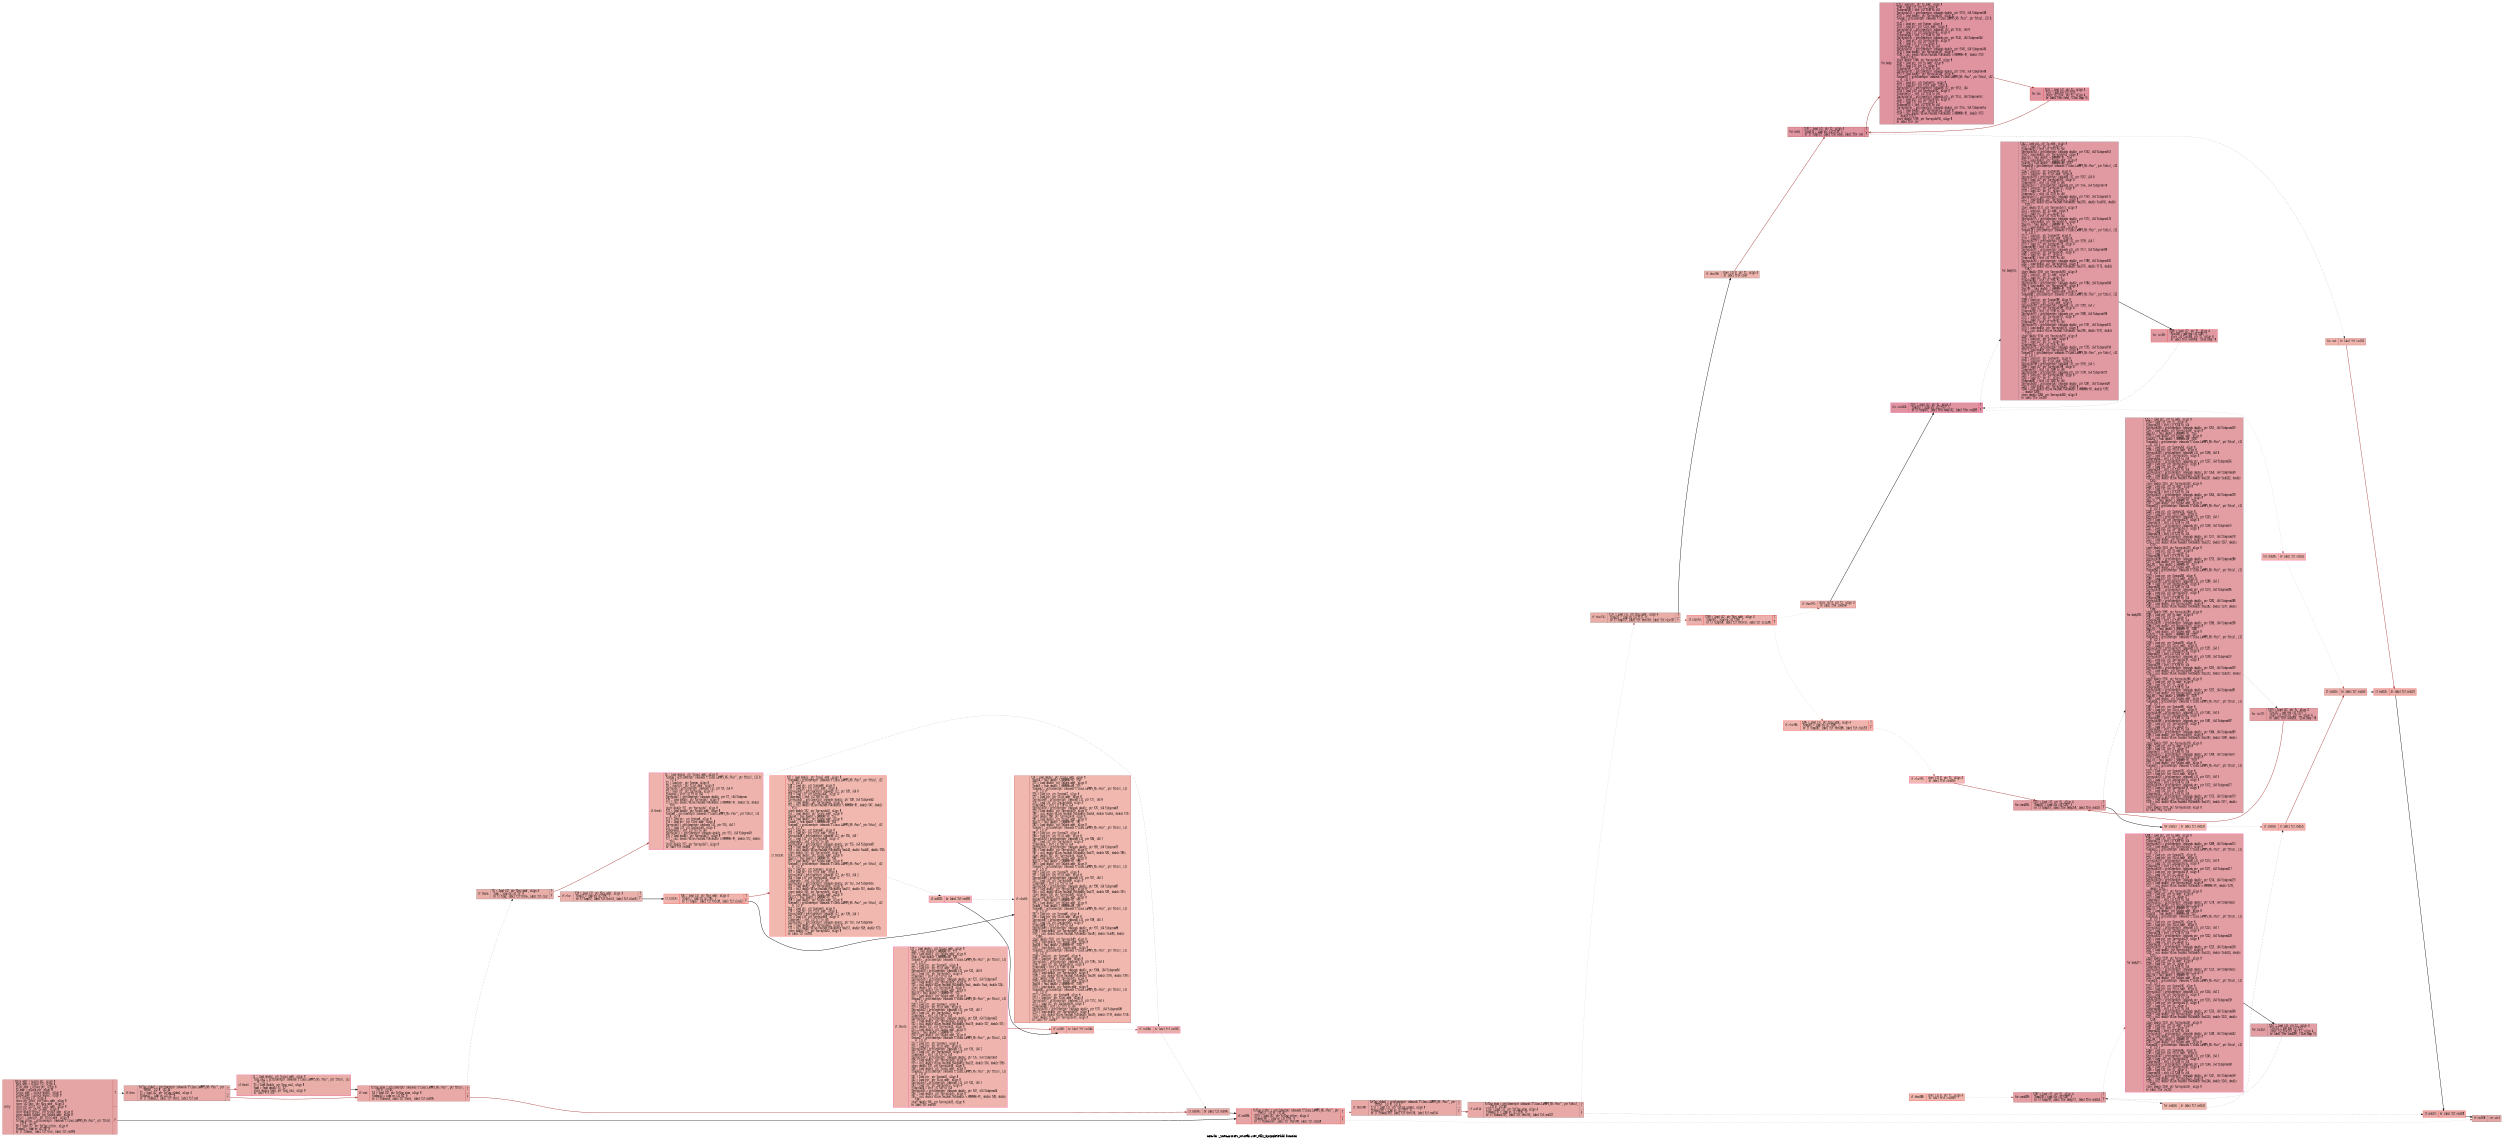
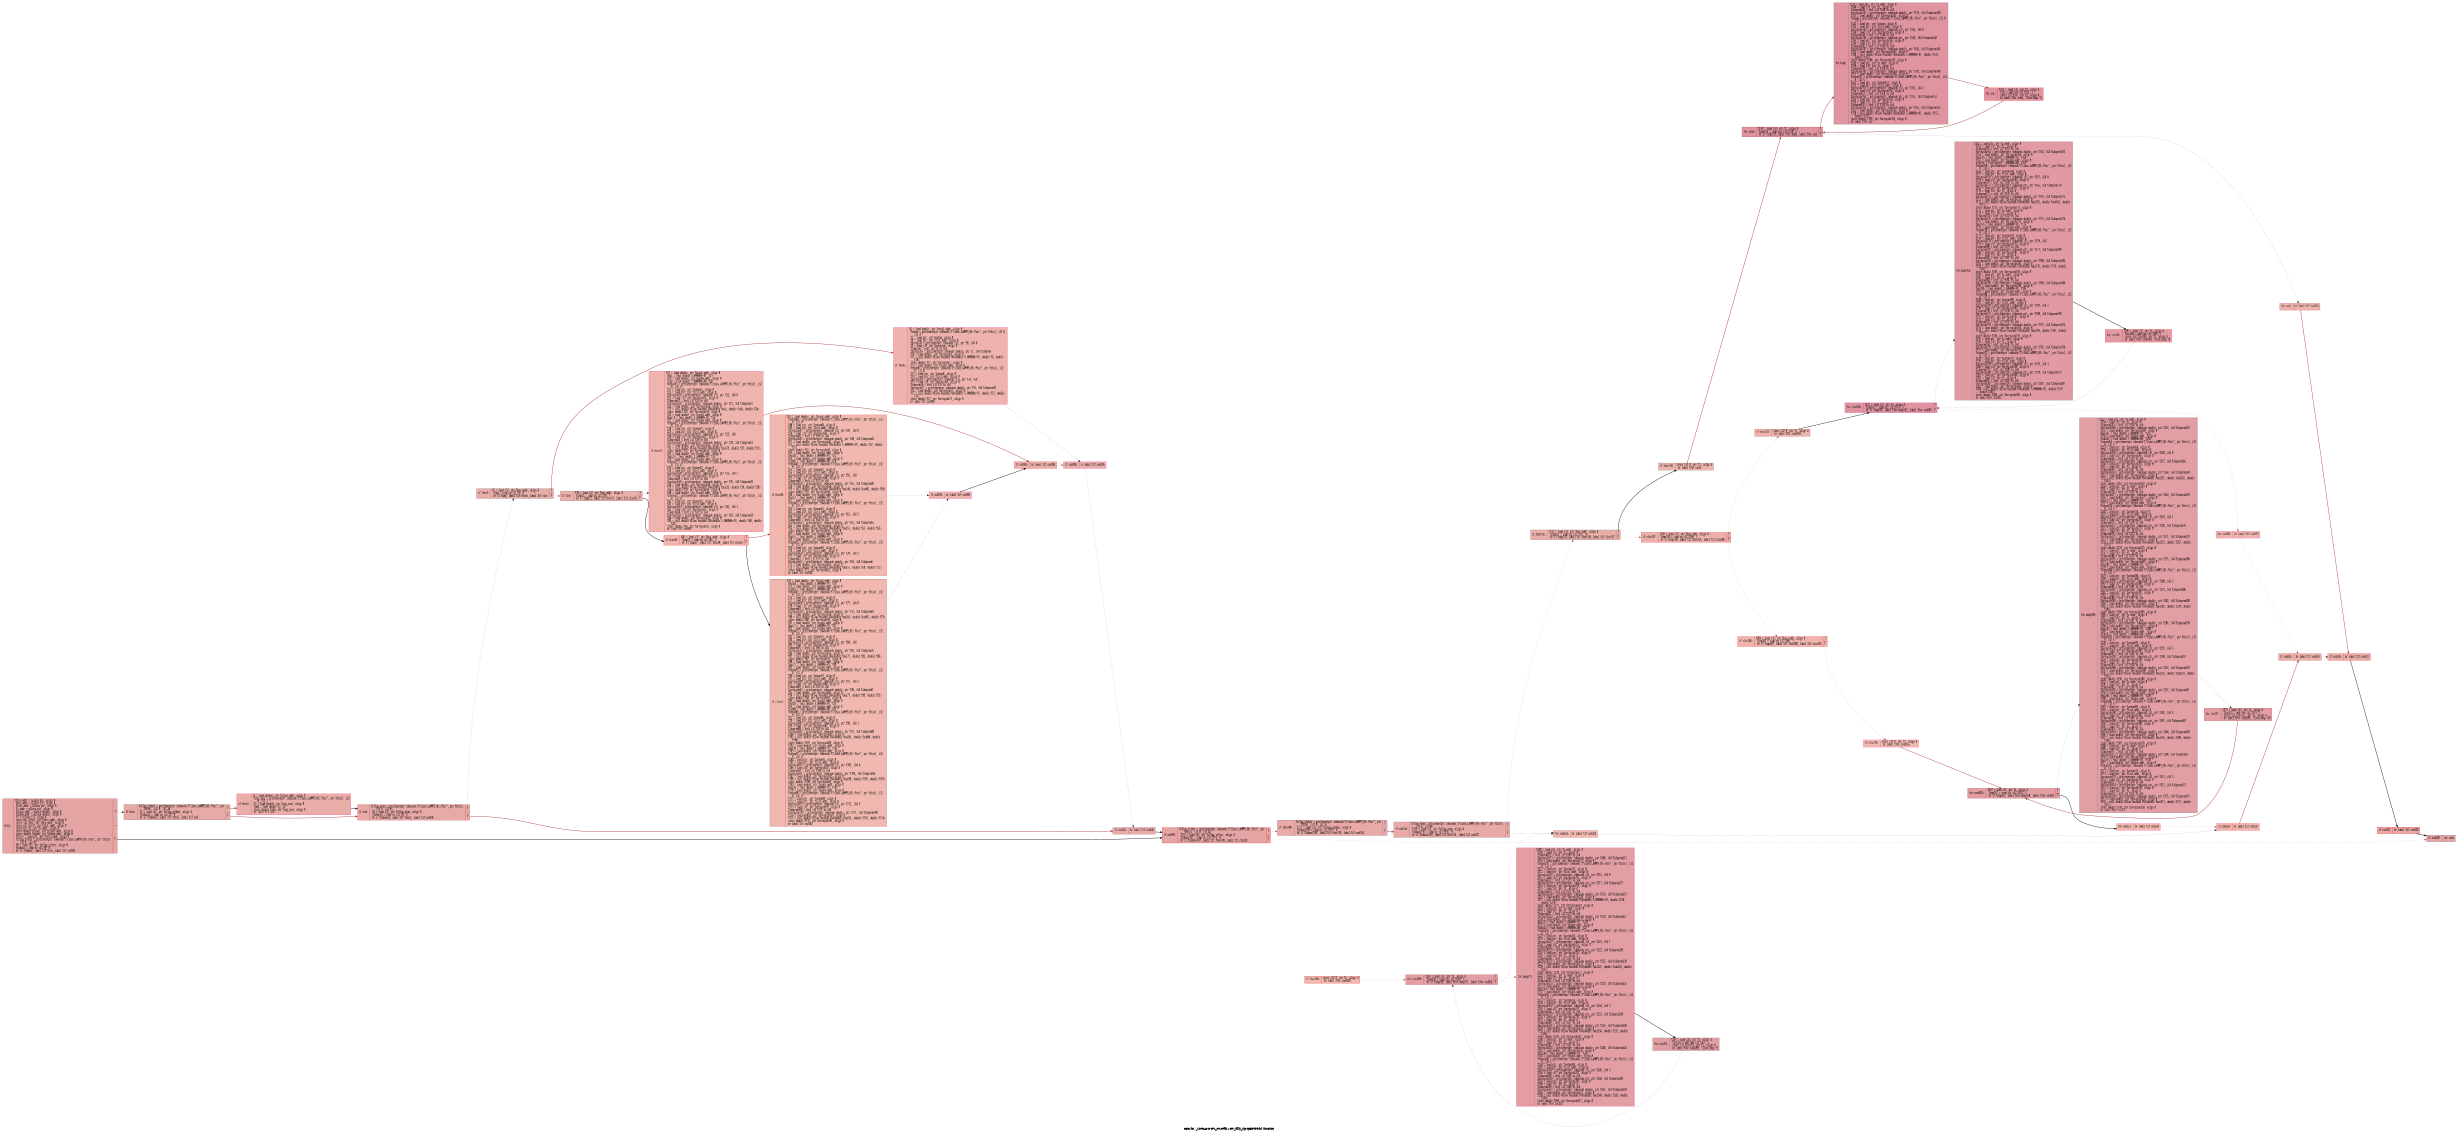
edge "if.else:" -> "if.then13:": added
edge "if.end102:" -> "if.else63:": reversed
edge "if.end134:" -> "if.end327:": now "if.end134:" -> "for.end254:"
